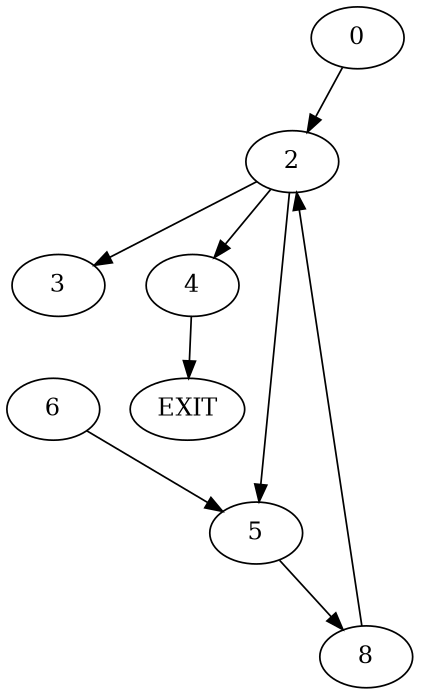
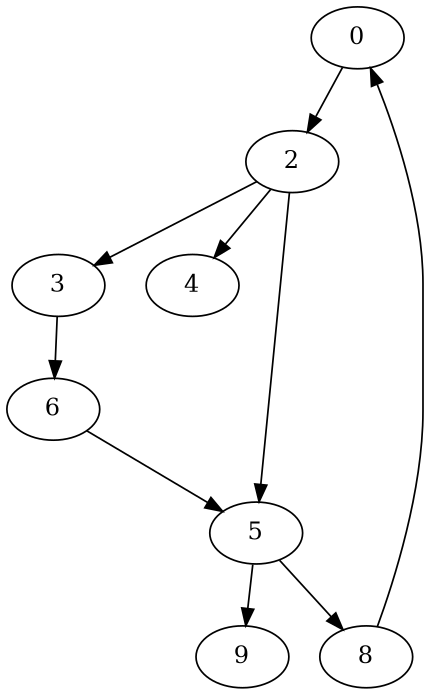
edge "3" -> "6": added
node "EXIT": removed
edge "8" -> "2": now "8" -> "0"
node "9": added
